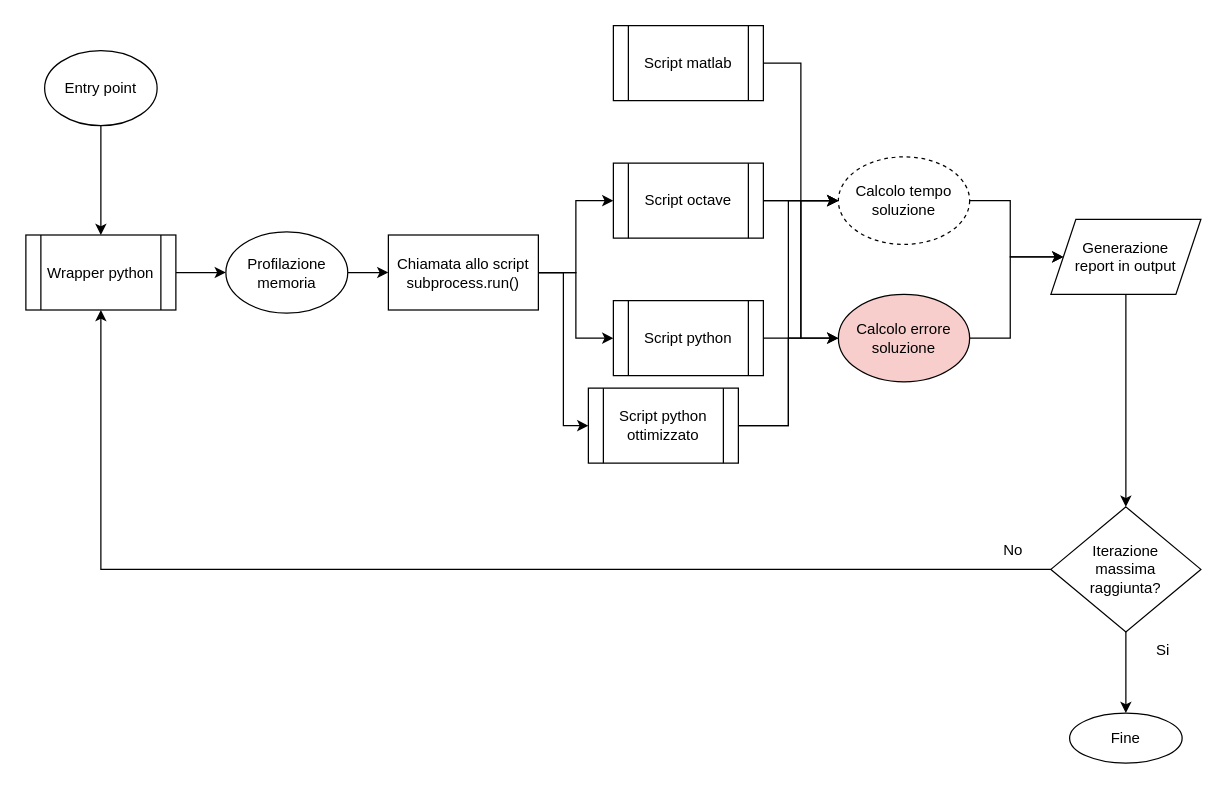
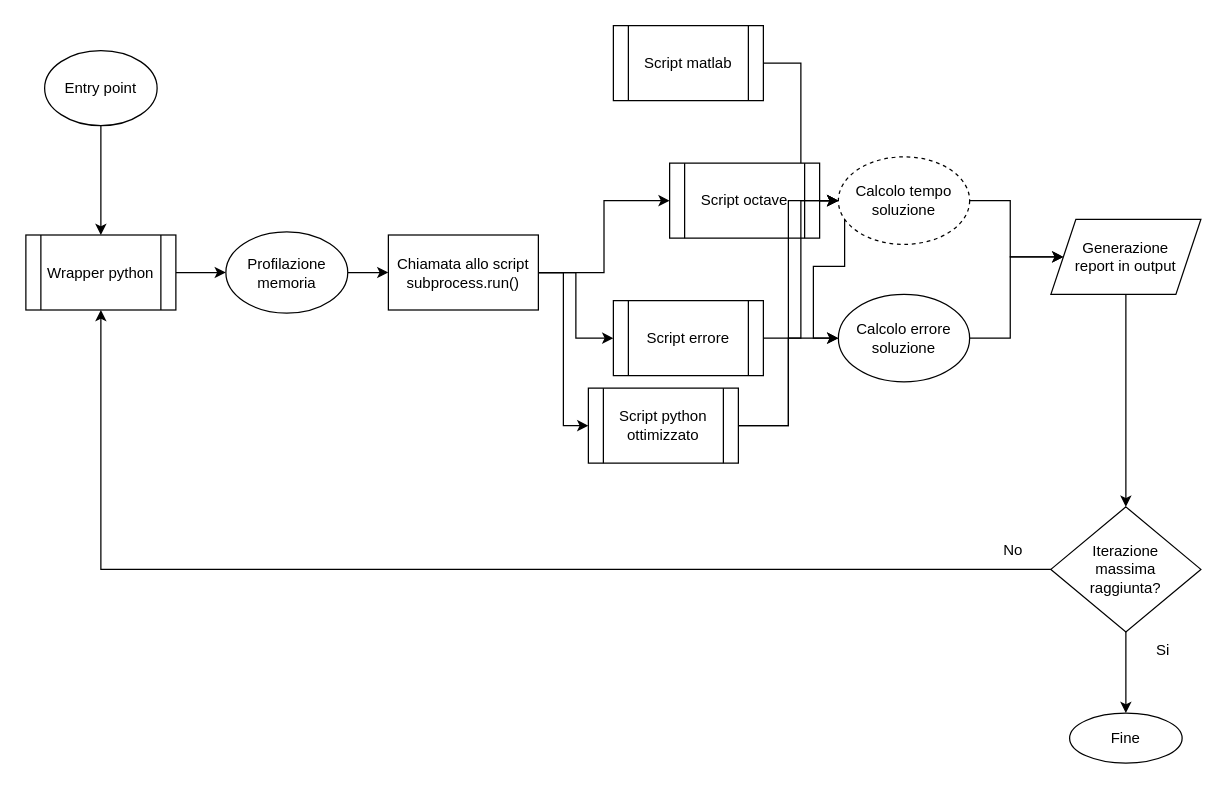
edge "Script matlab" -> "Calcolo tempo soluzione": arrowhead open -> classic
node "Script octave": moved (688, 201) -> (744, 201)
node "Script python": label "Script python" -> "Script errore"
node "Calcolo errore soluzione": fillcolor #f8cecc -> #ffffff
